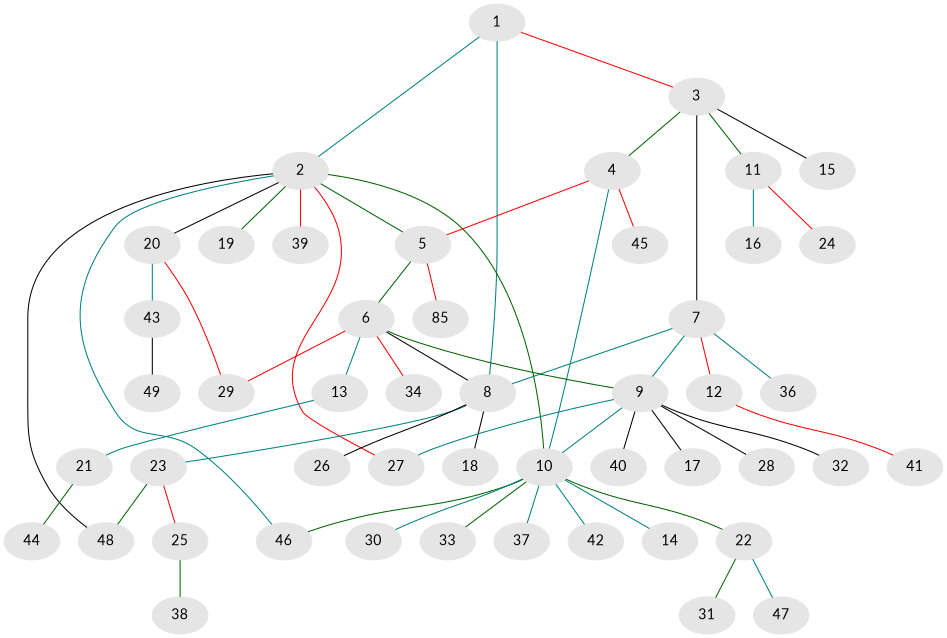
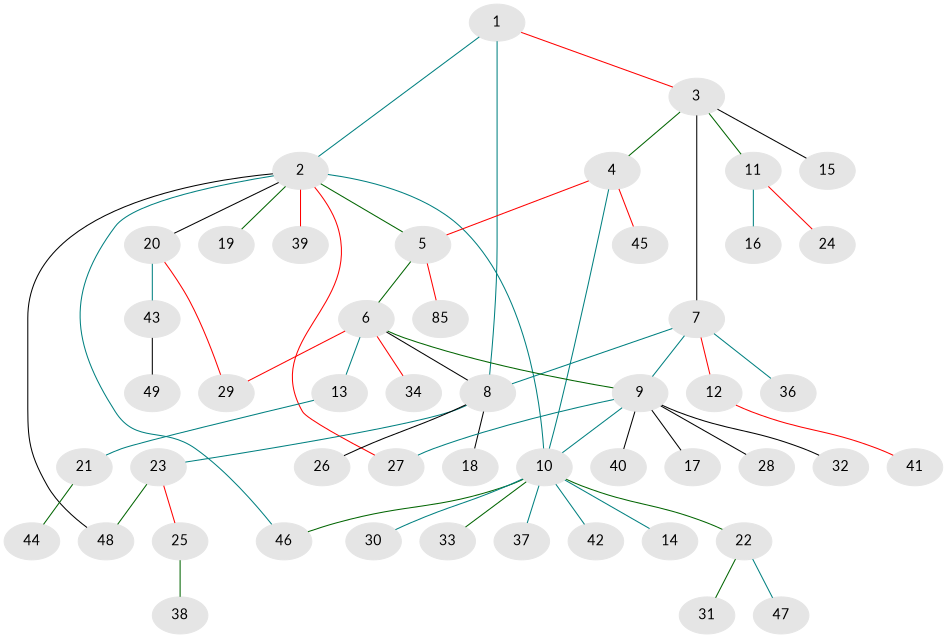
edge "2" -- "10": color darkgreen -> teal
